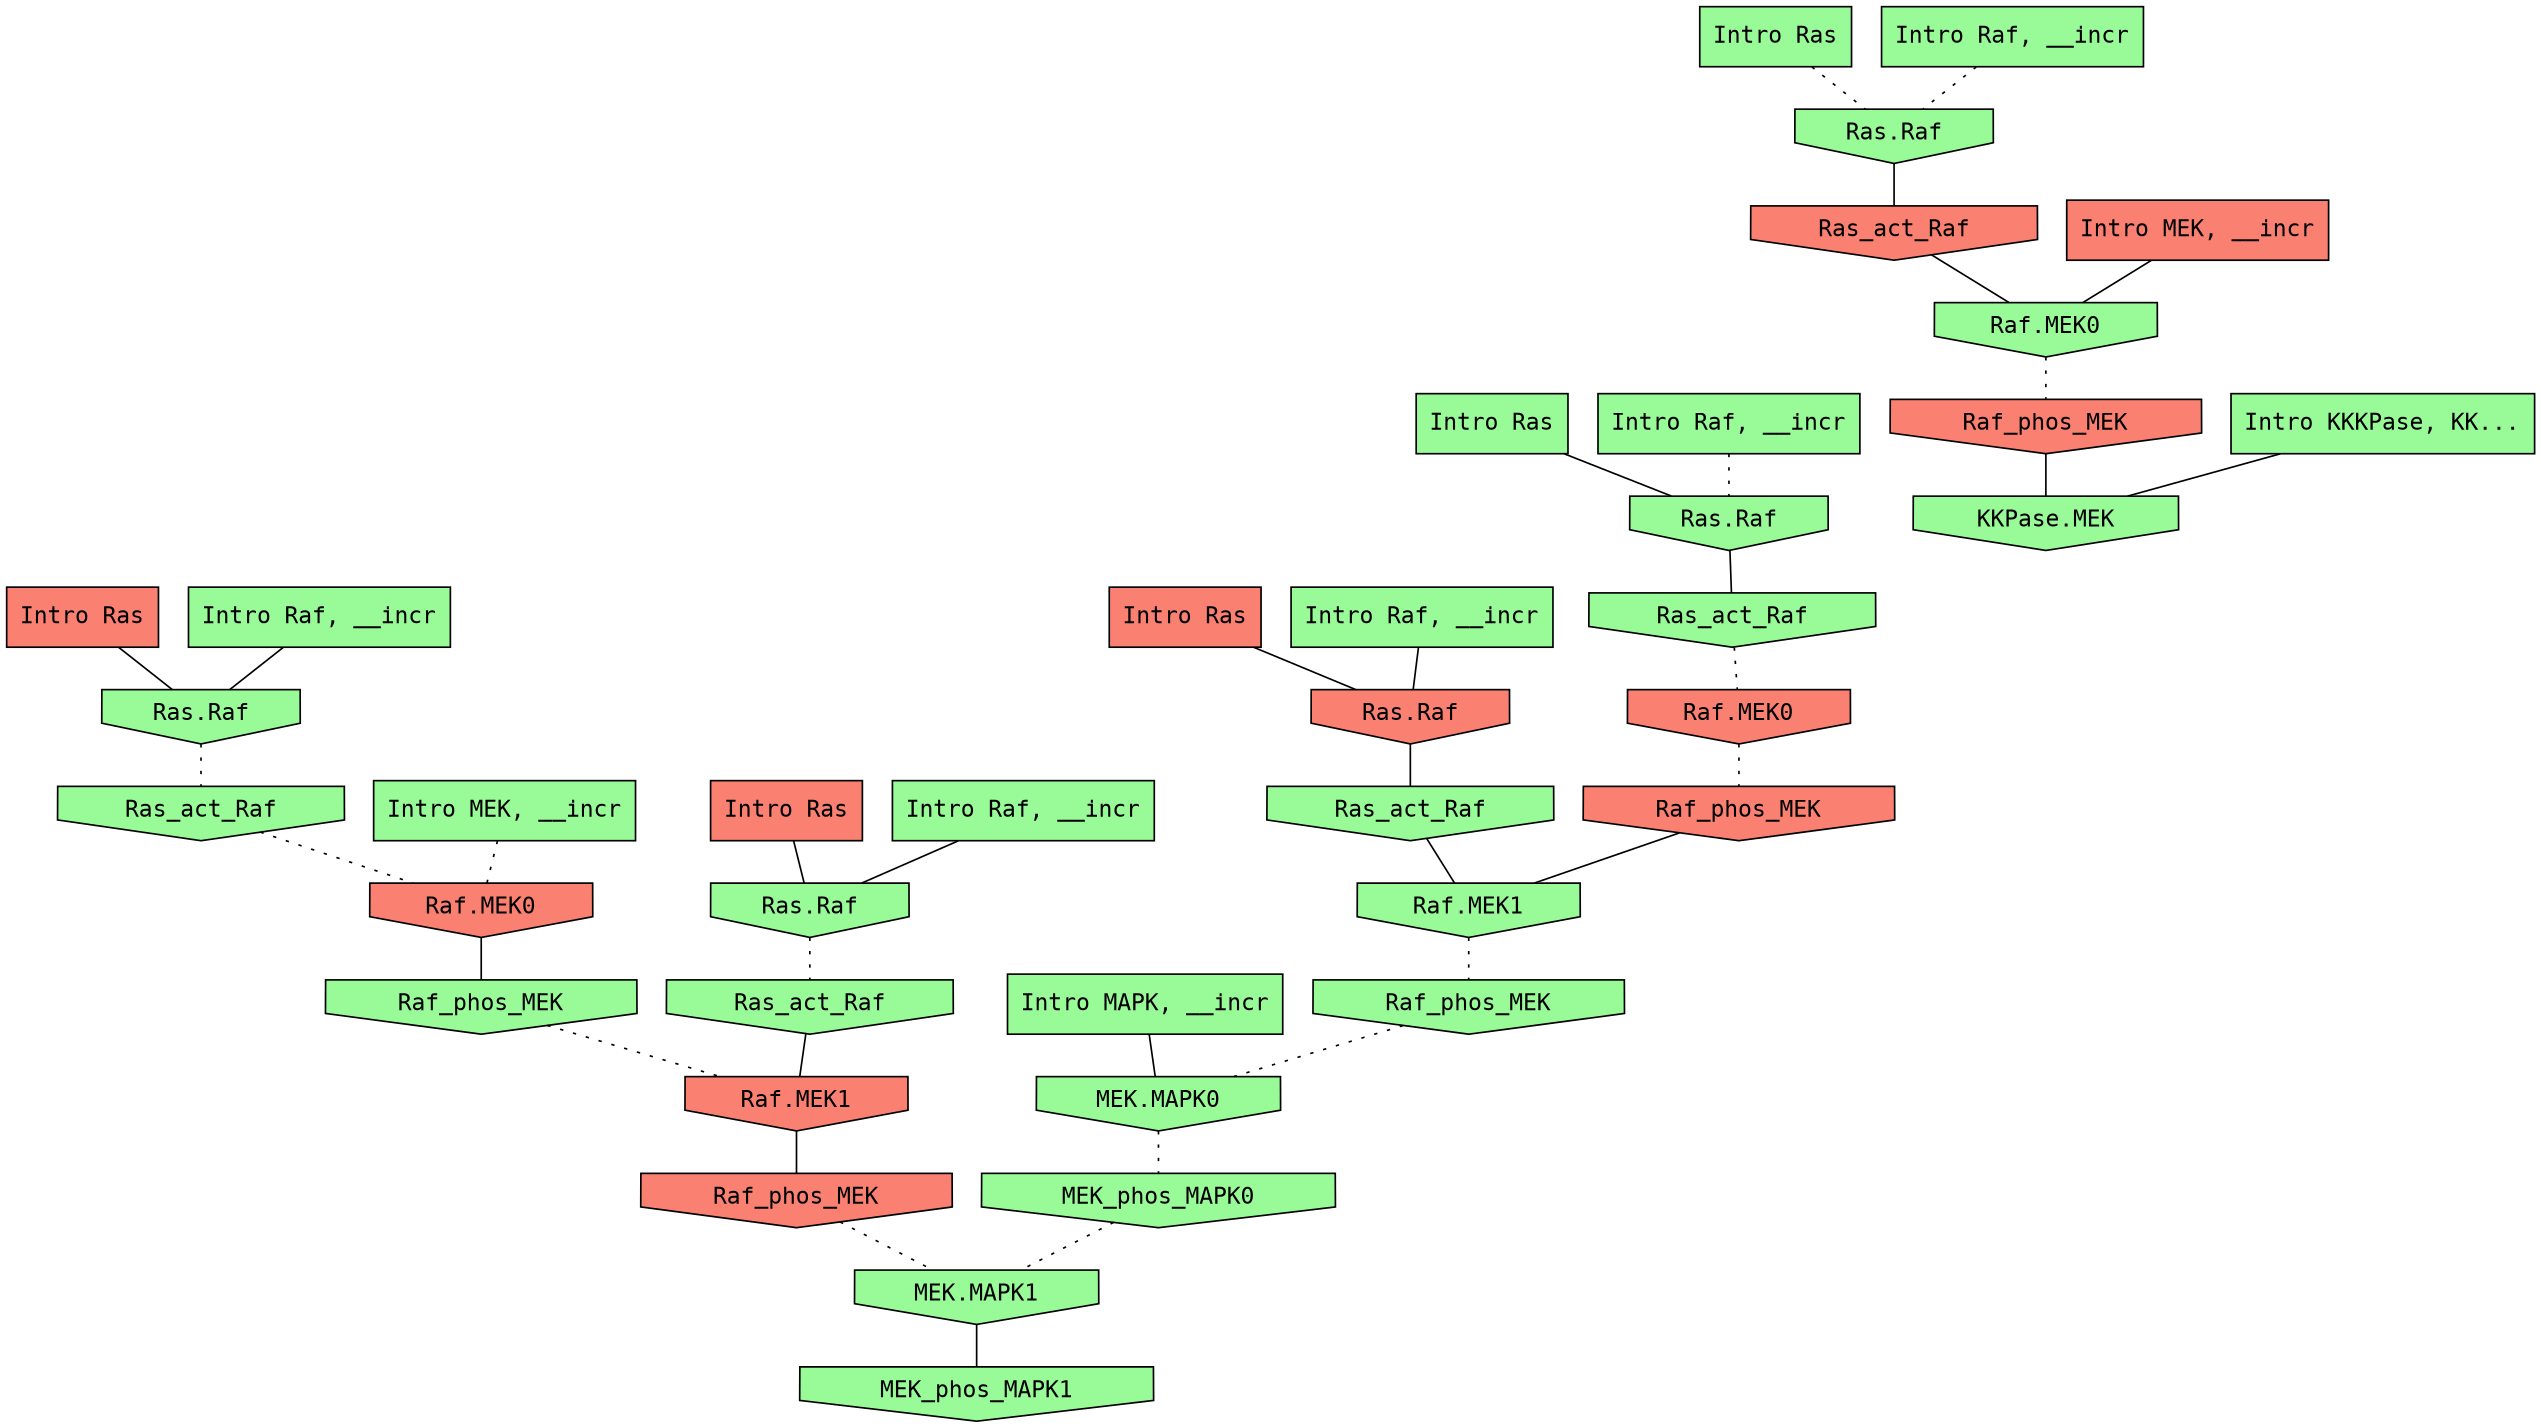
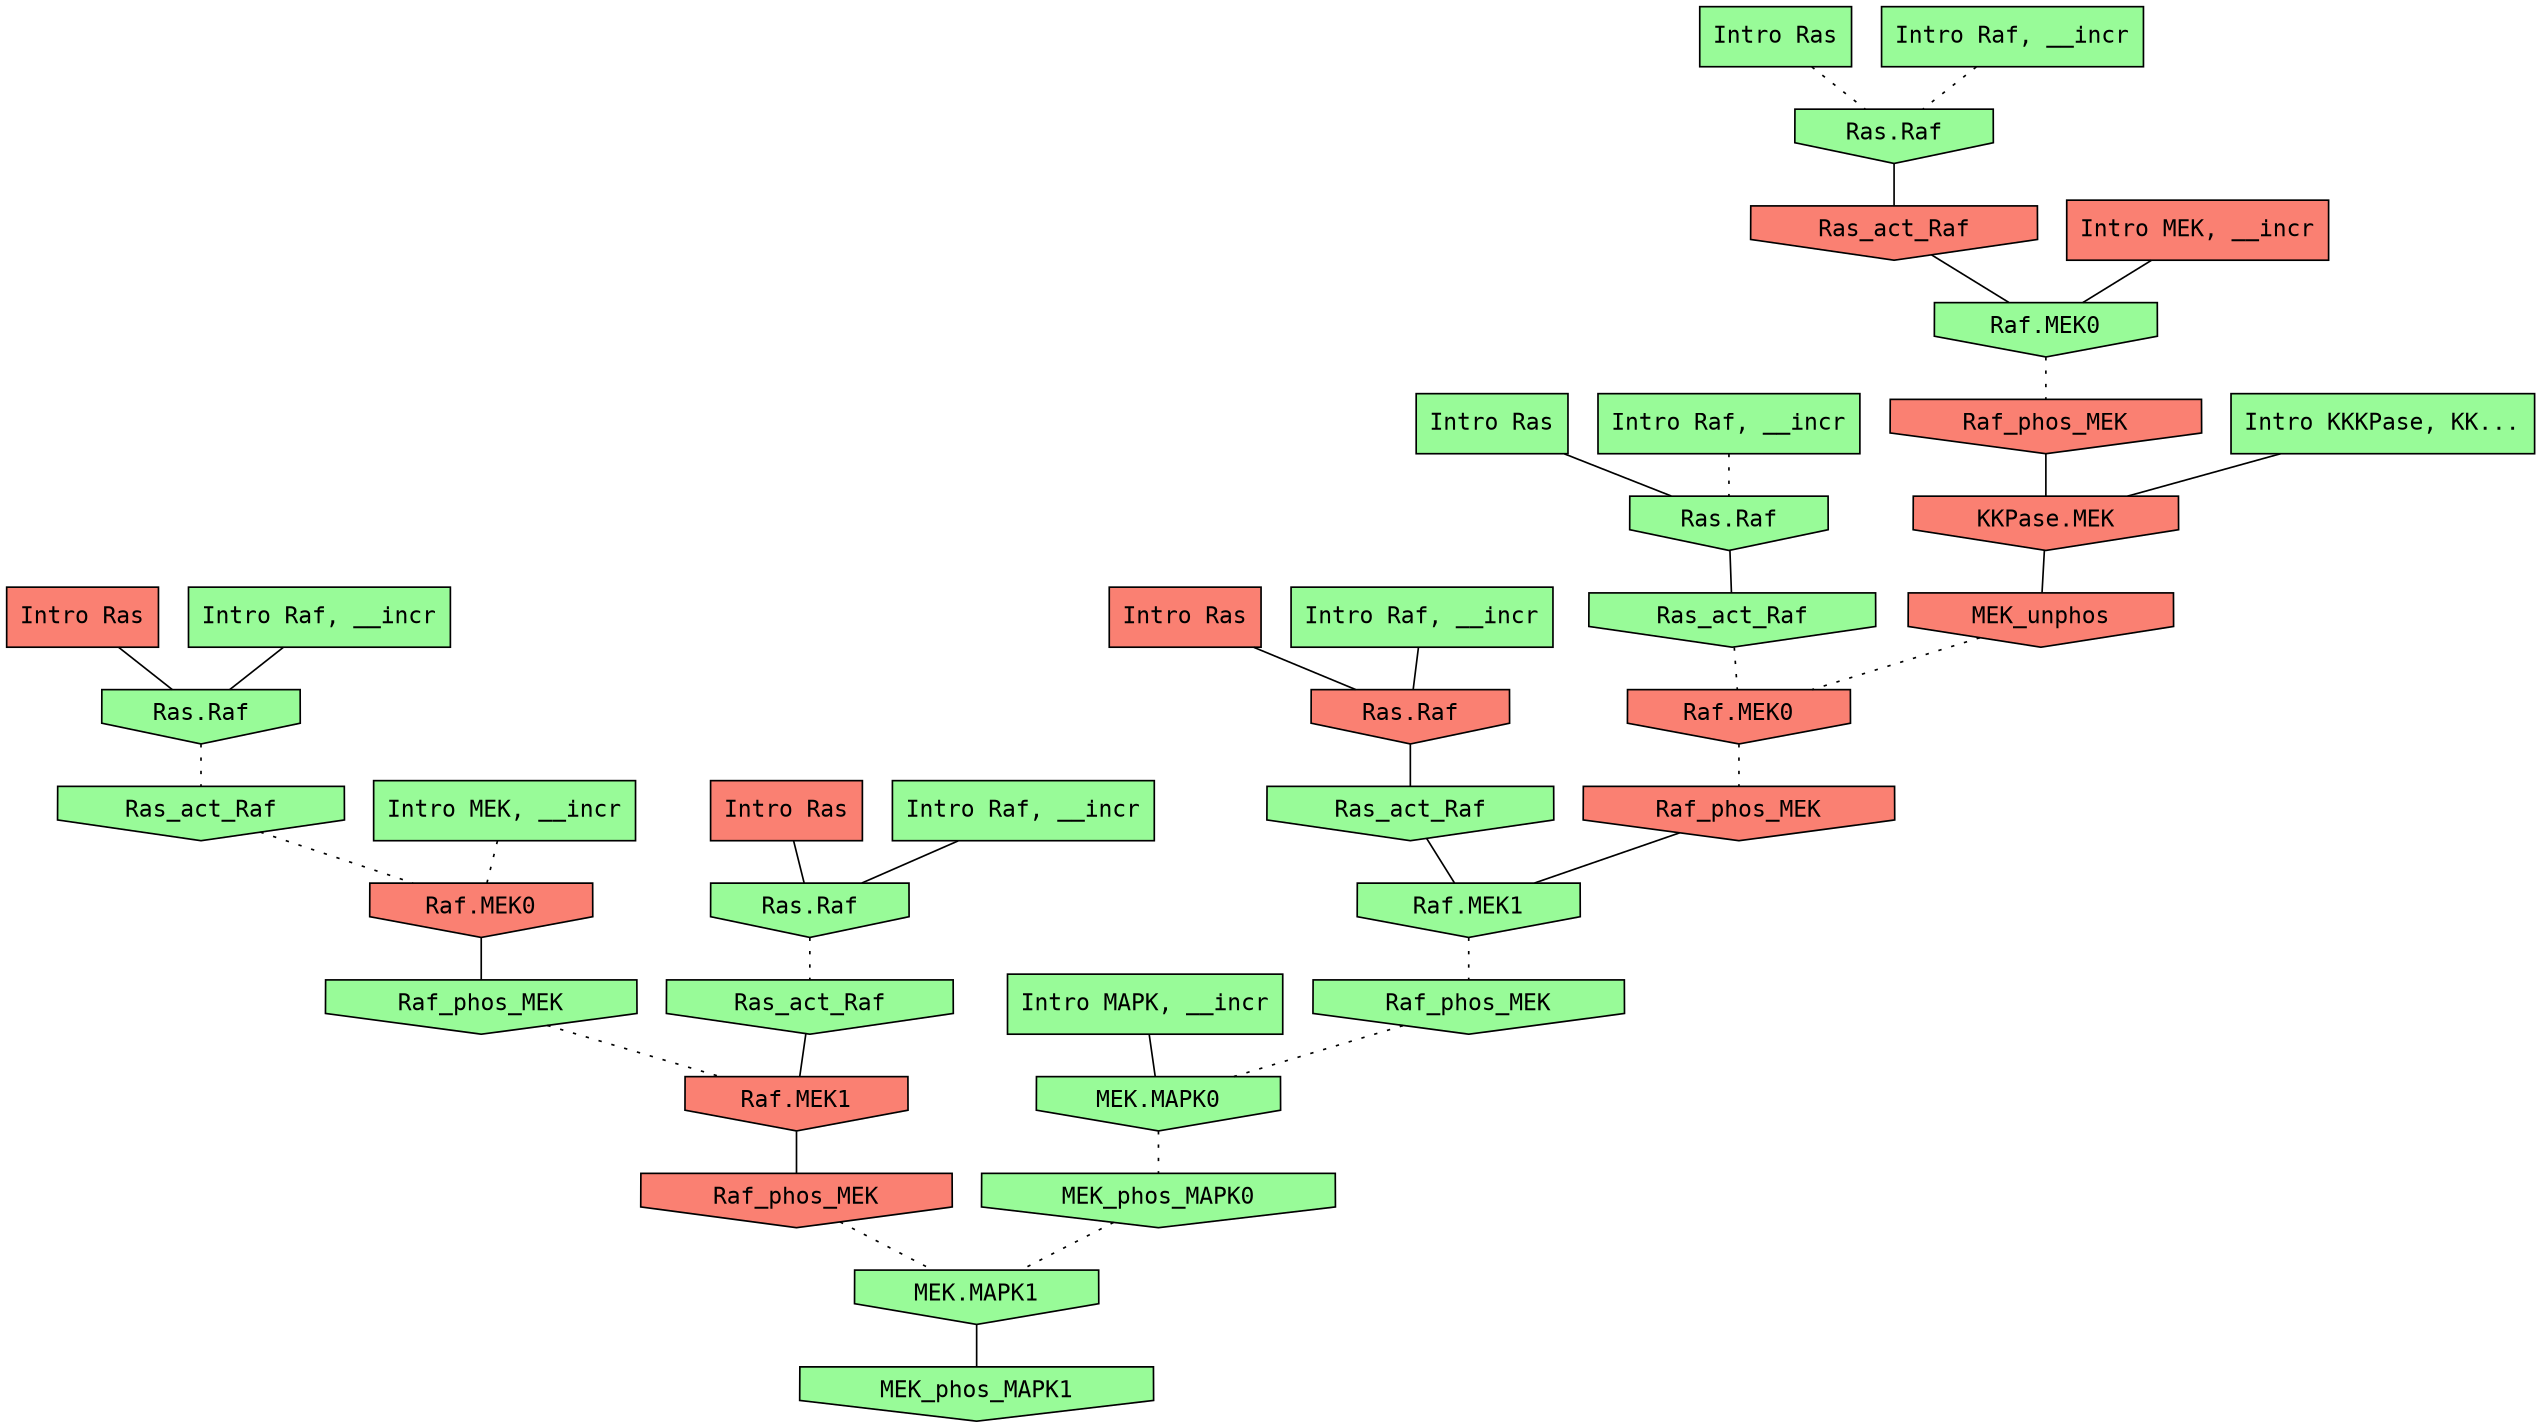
node "KKPase.MEK": fillcolor palegreen -> salmon
node "MEK_unphos": added
